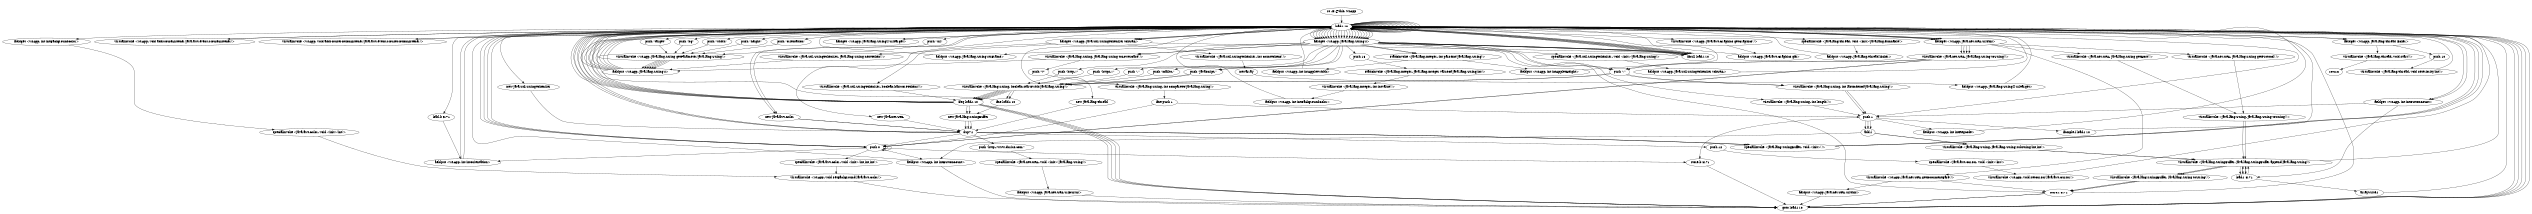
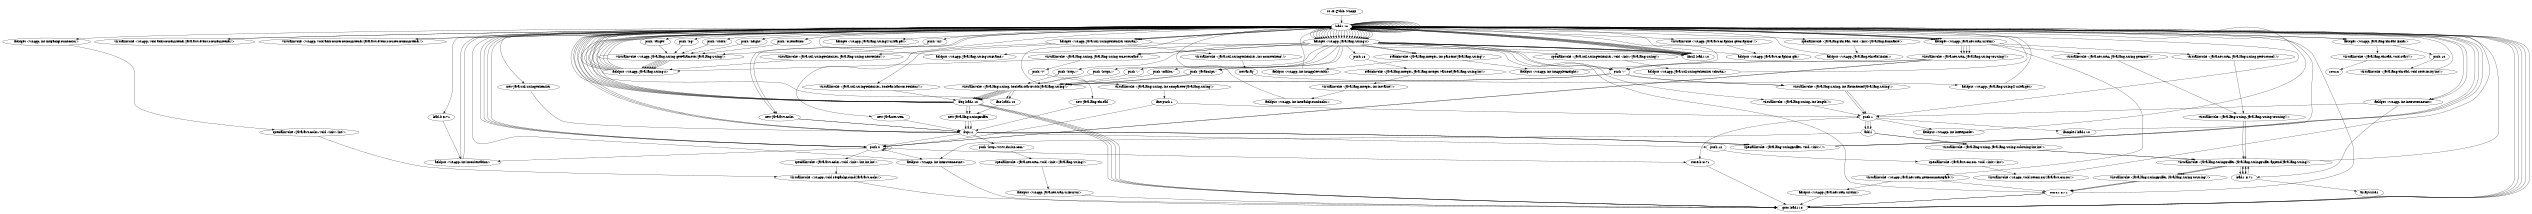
edge "arraywrite.r" -> "load.r r0": removed
edge "fieldget <WrApp: java.lang.String[] urlTarget>" -> "load.r r0": removed
node "dup7.r": label "dup7.r" -> "dup1.r"
